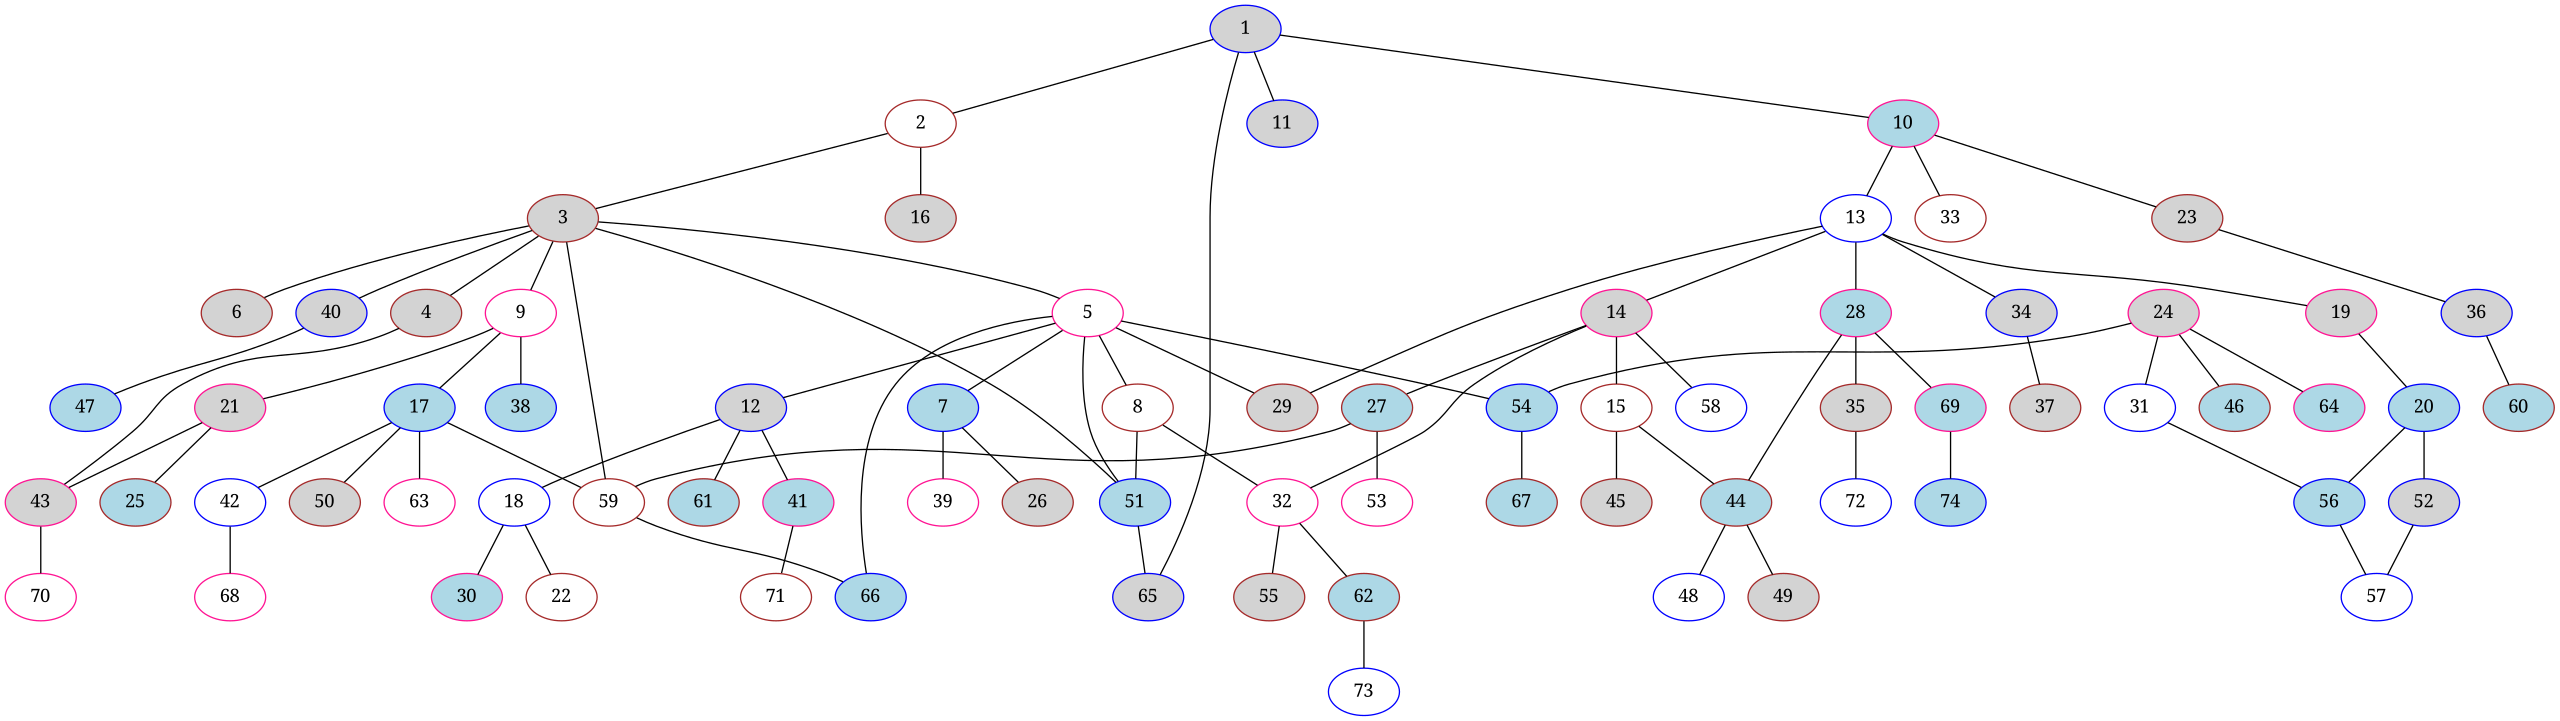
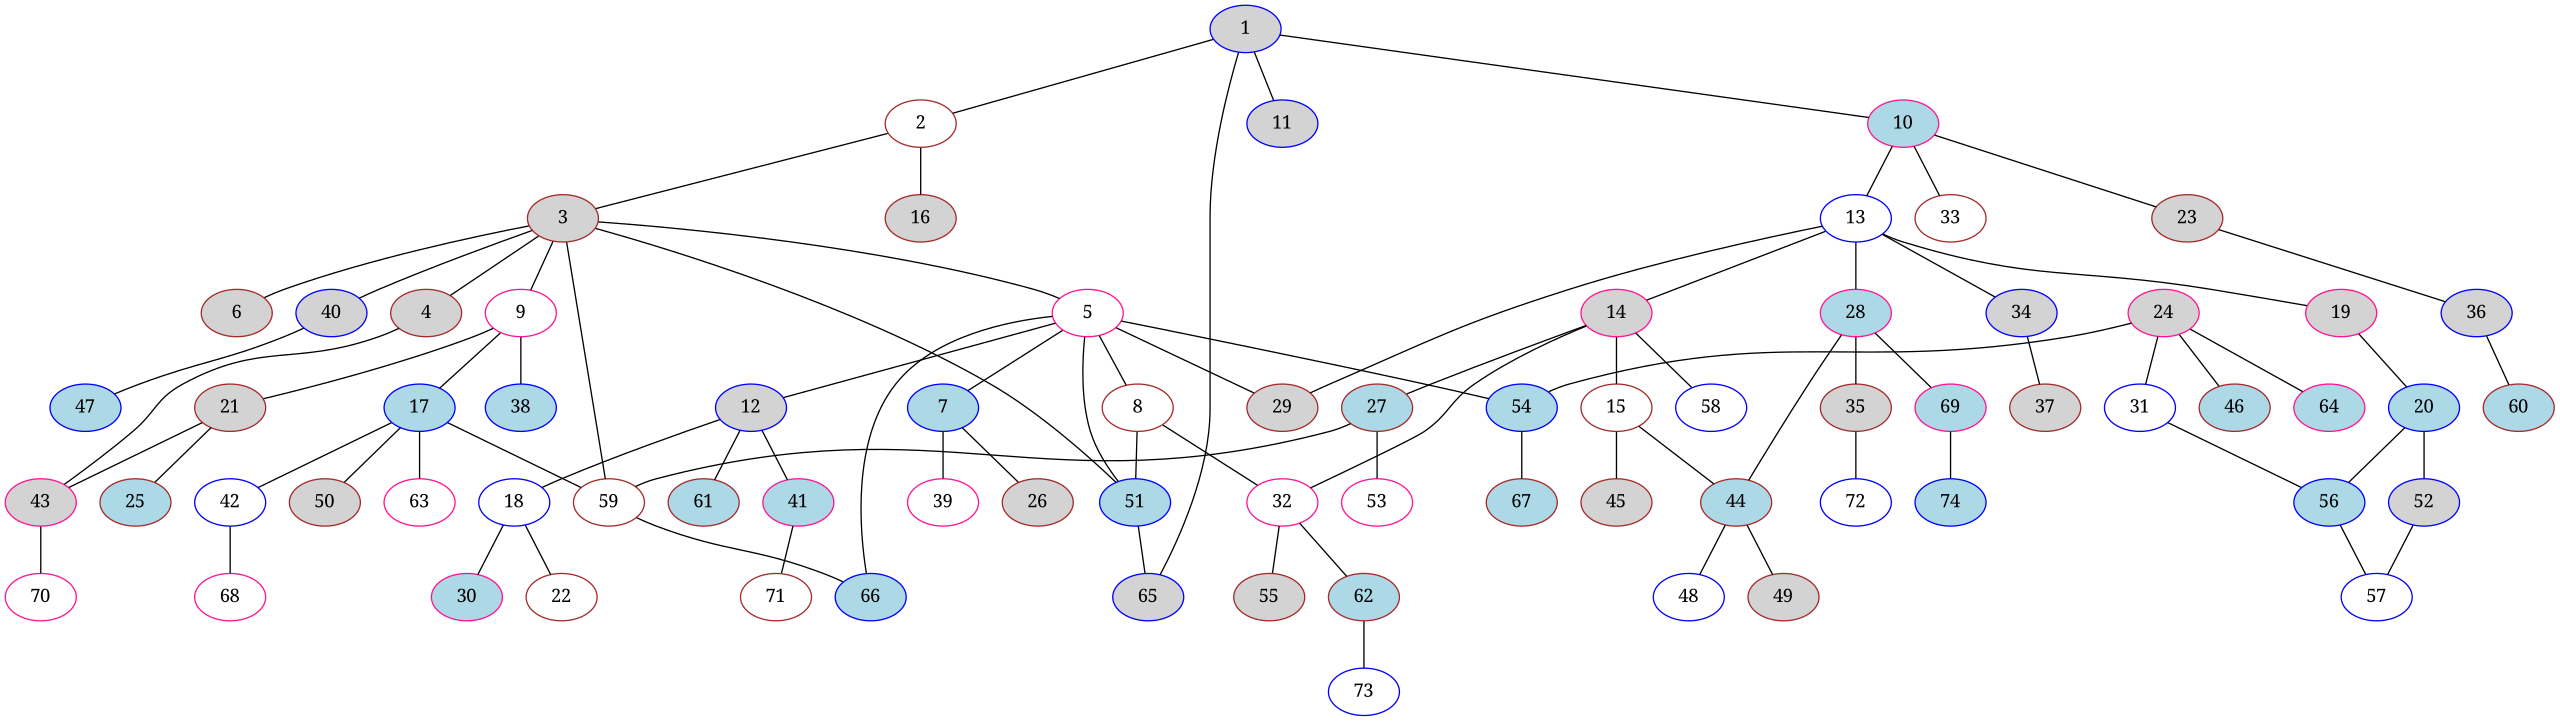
node "21": color deeppink -> brown
